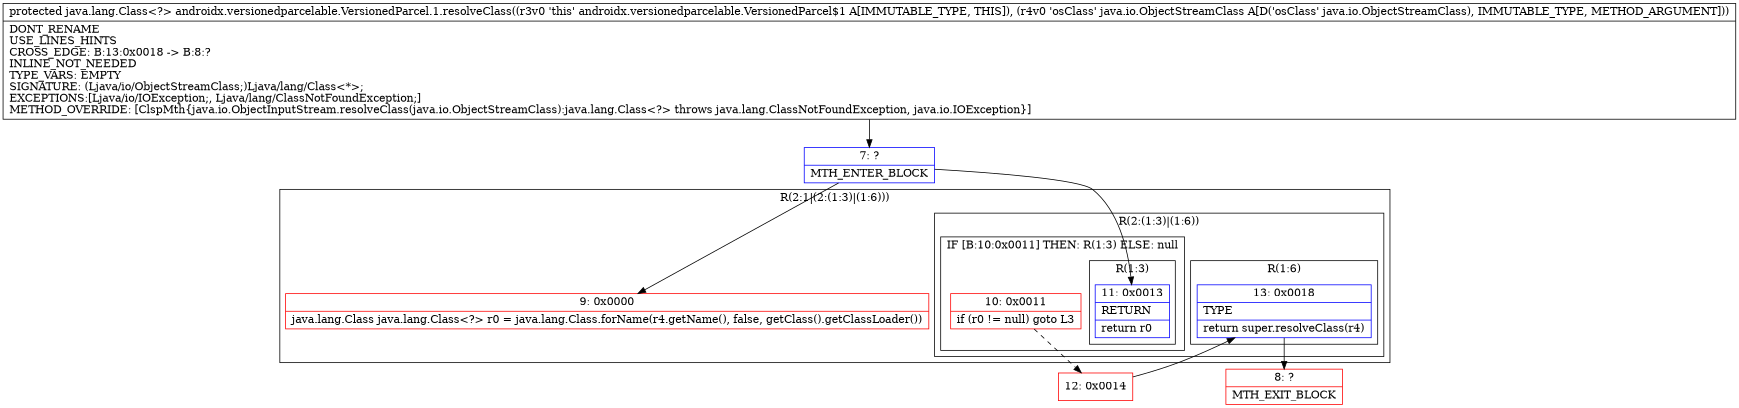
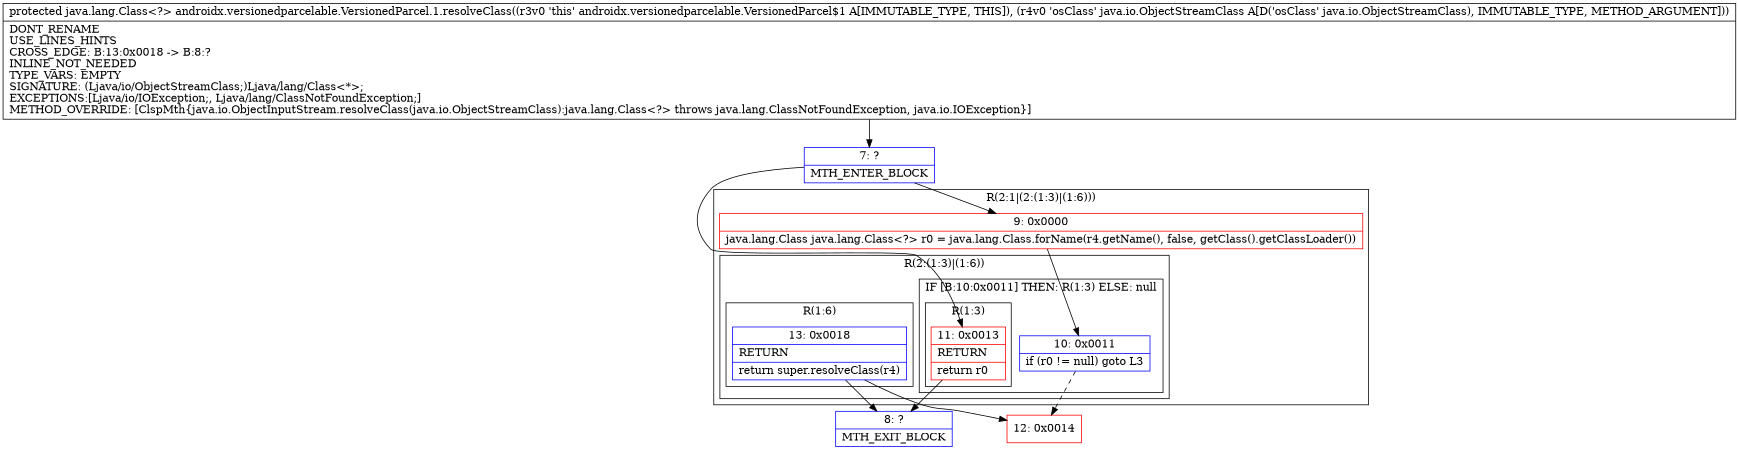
edge "9: 0x0000" -> "10: 0x0011": added
node "10: 0x0011": color red -> blue
node "11: 0x0013": color blue -> red
node "13: 0x0018": text "TYPE" -> "RETURN"
edge "12: 0x0014" -> "13: 0x0018": reversed
node "8: ?": color red -> blue
edge "11: 0x0013" -> "8: ?": added
